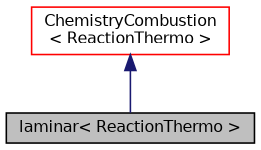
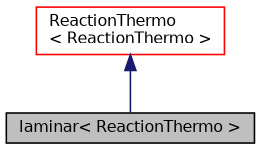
node "ChemistryCombustion < ReactionThermo >": label "ChemistryCombustion < ReactionThermo >" -> "ReactionThermo < ReactionThermo >"
